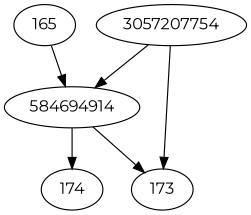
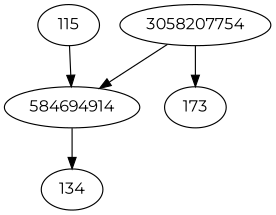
node "165": label "165" -> "115"
node "3057207754": label "3057207754" -> "3058207754"
edge "584694914" -> "173": removed
node "174": label "174" -> "134"
